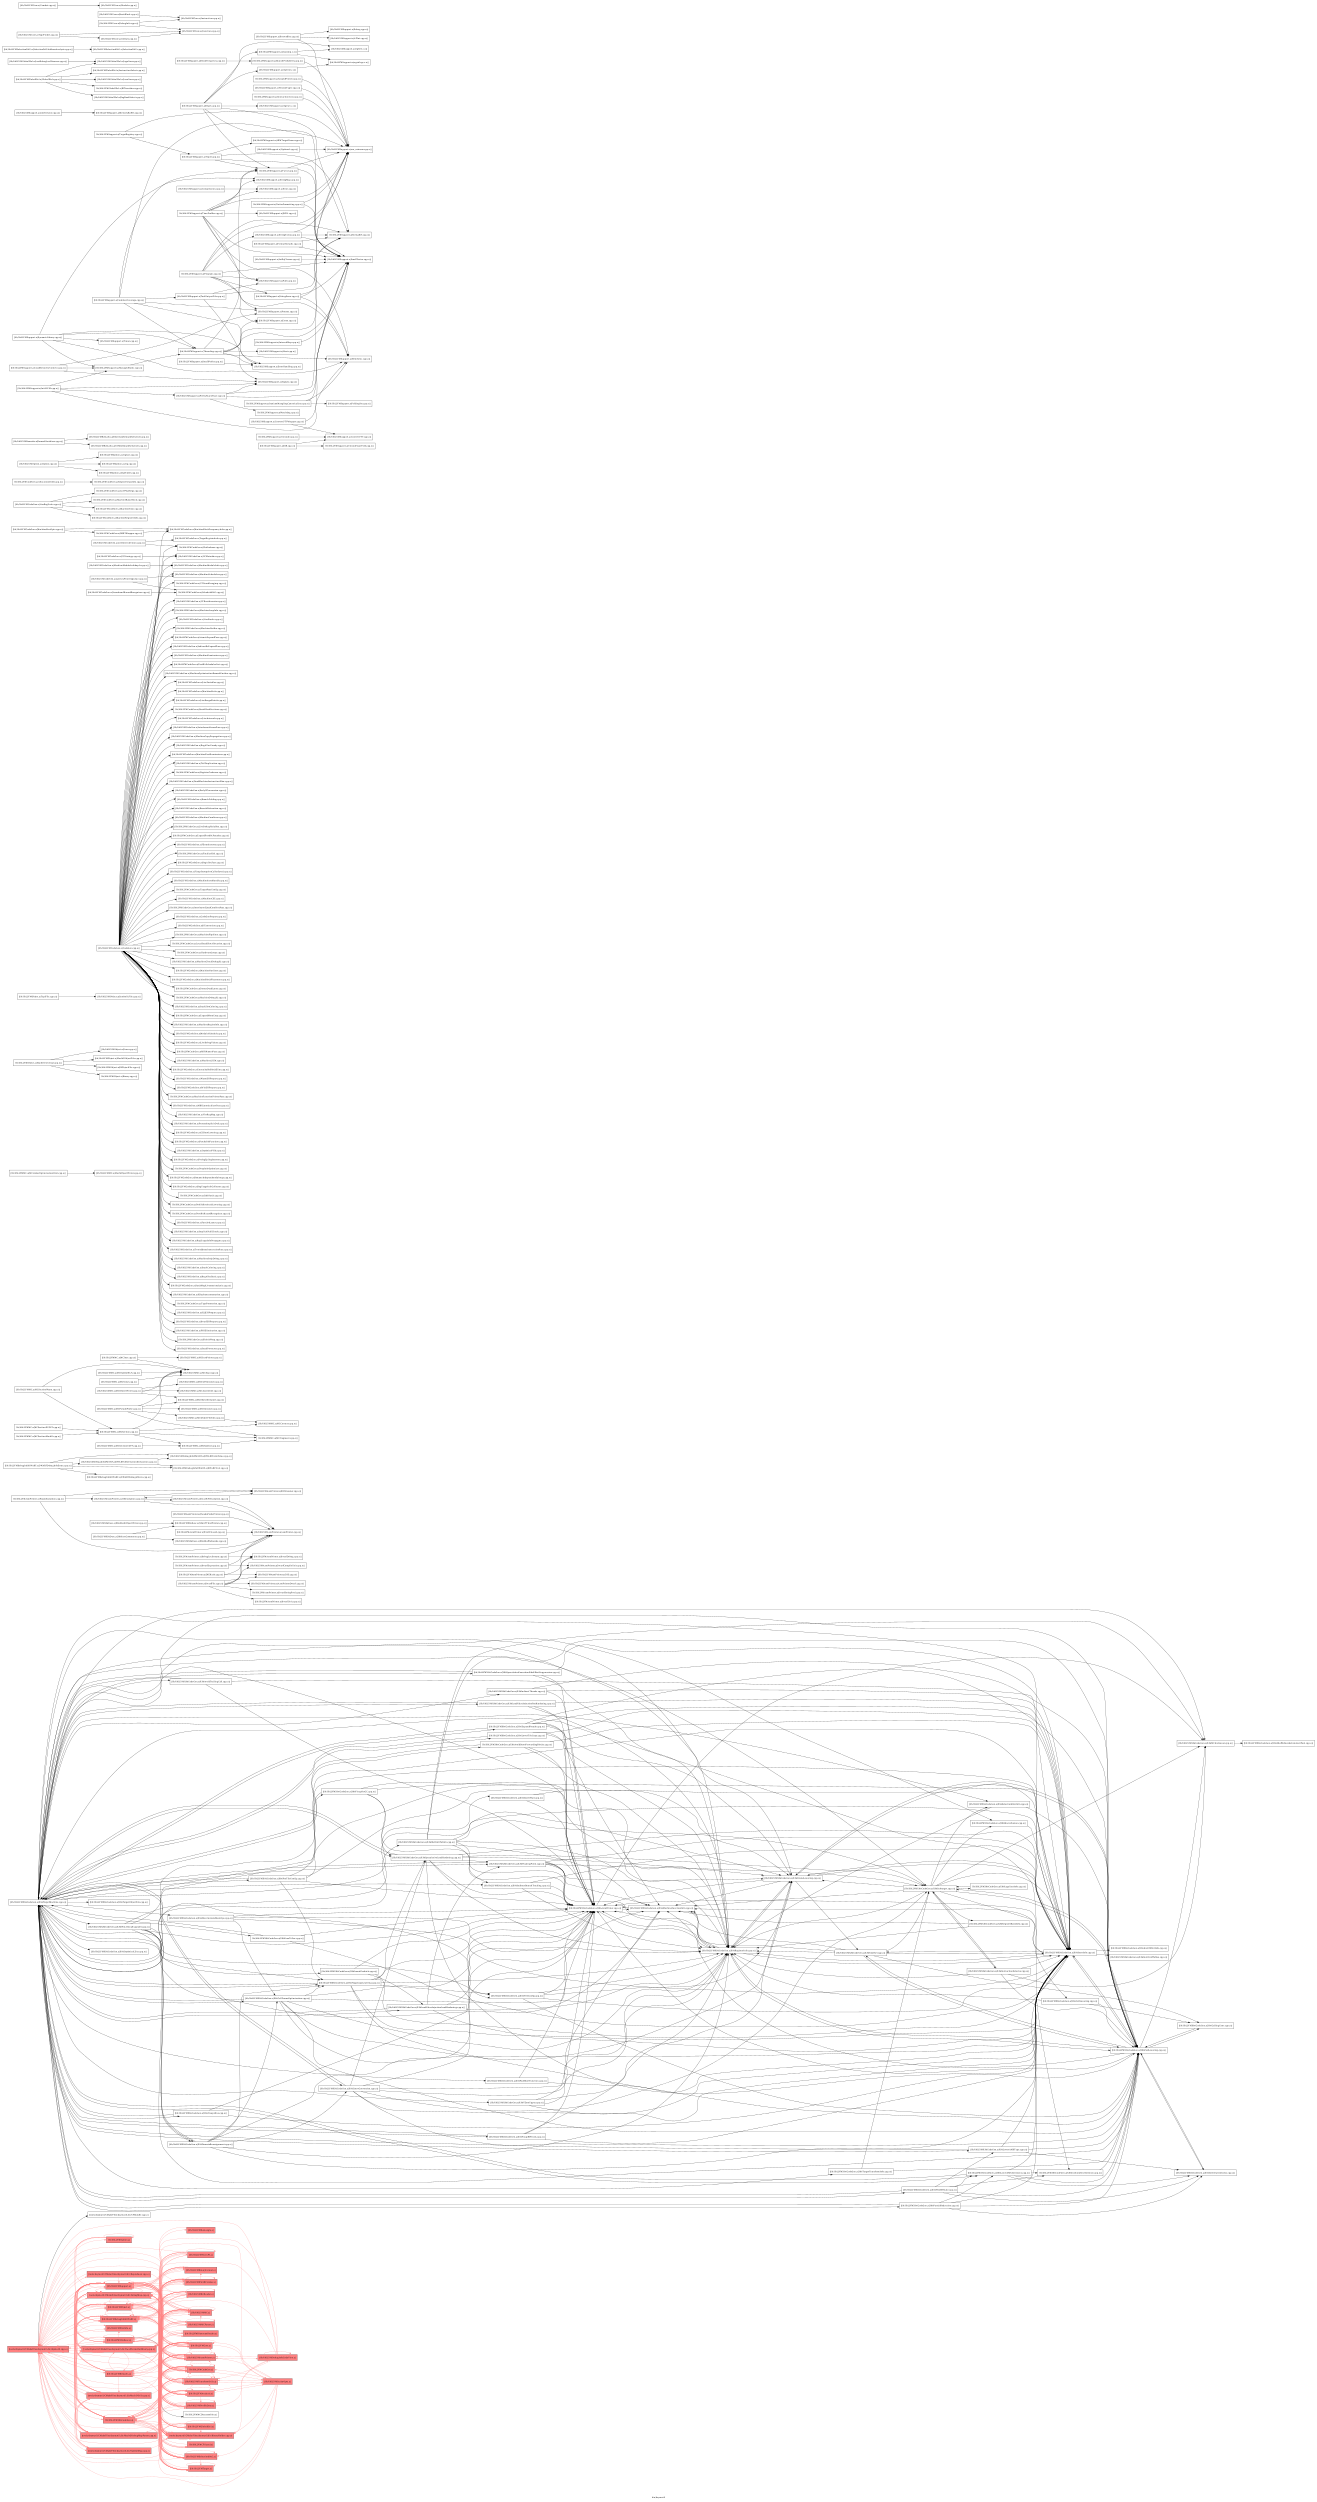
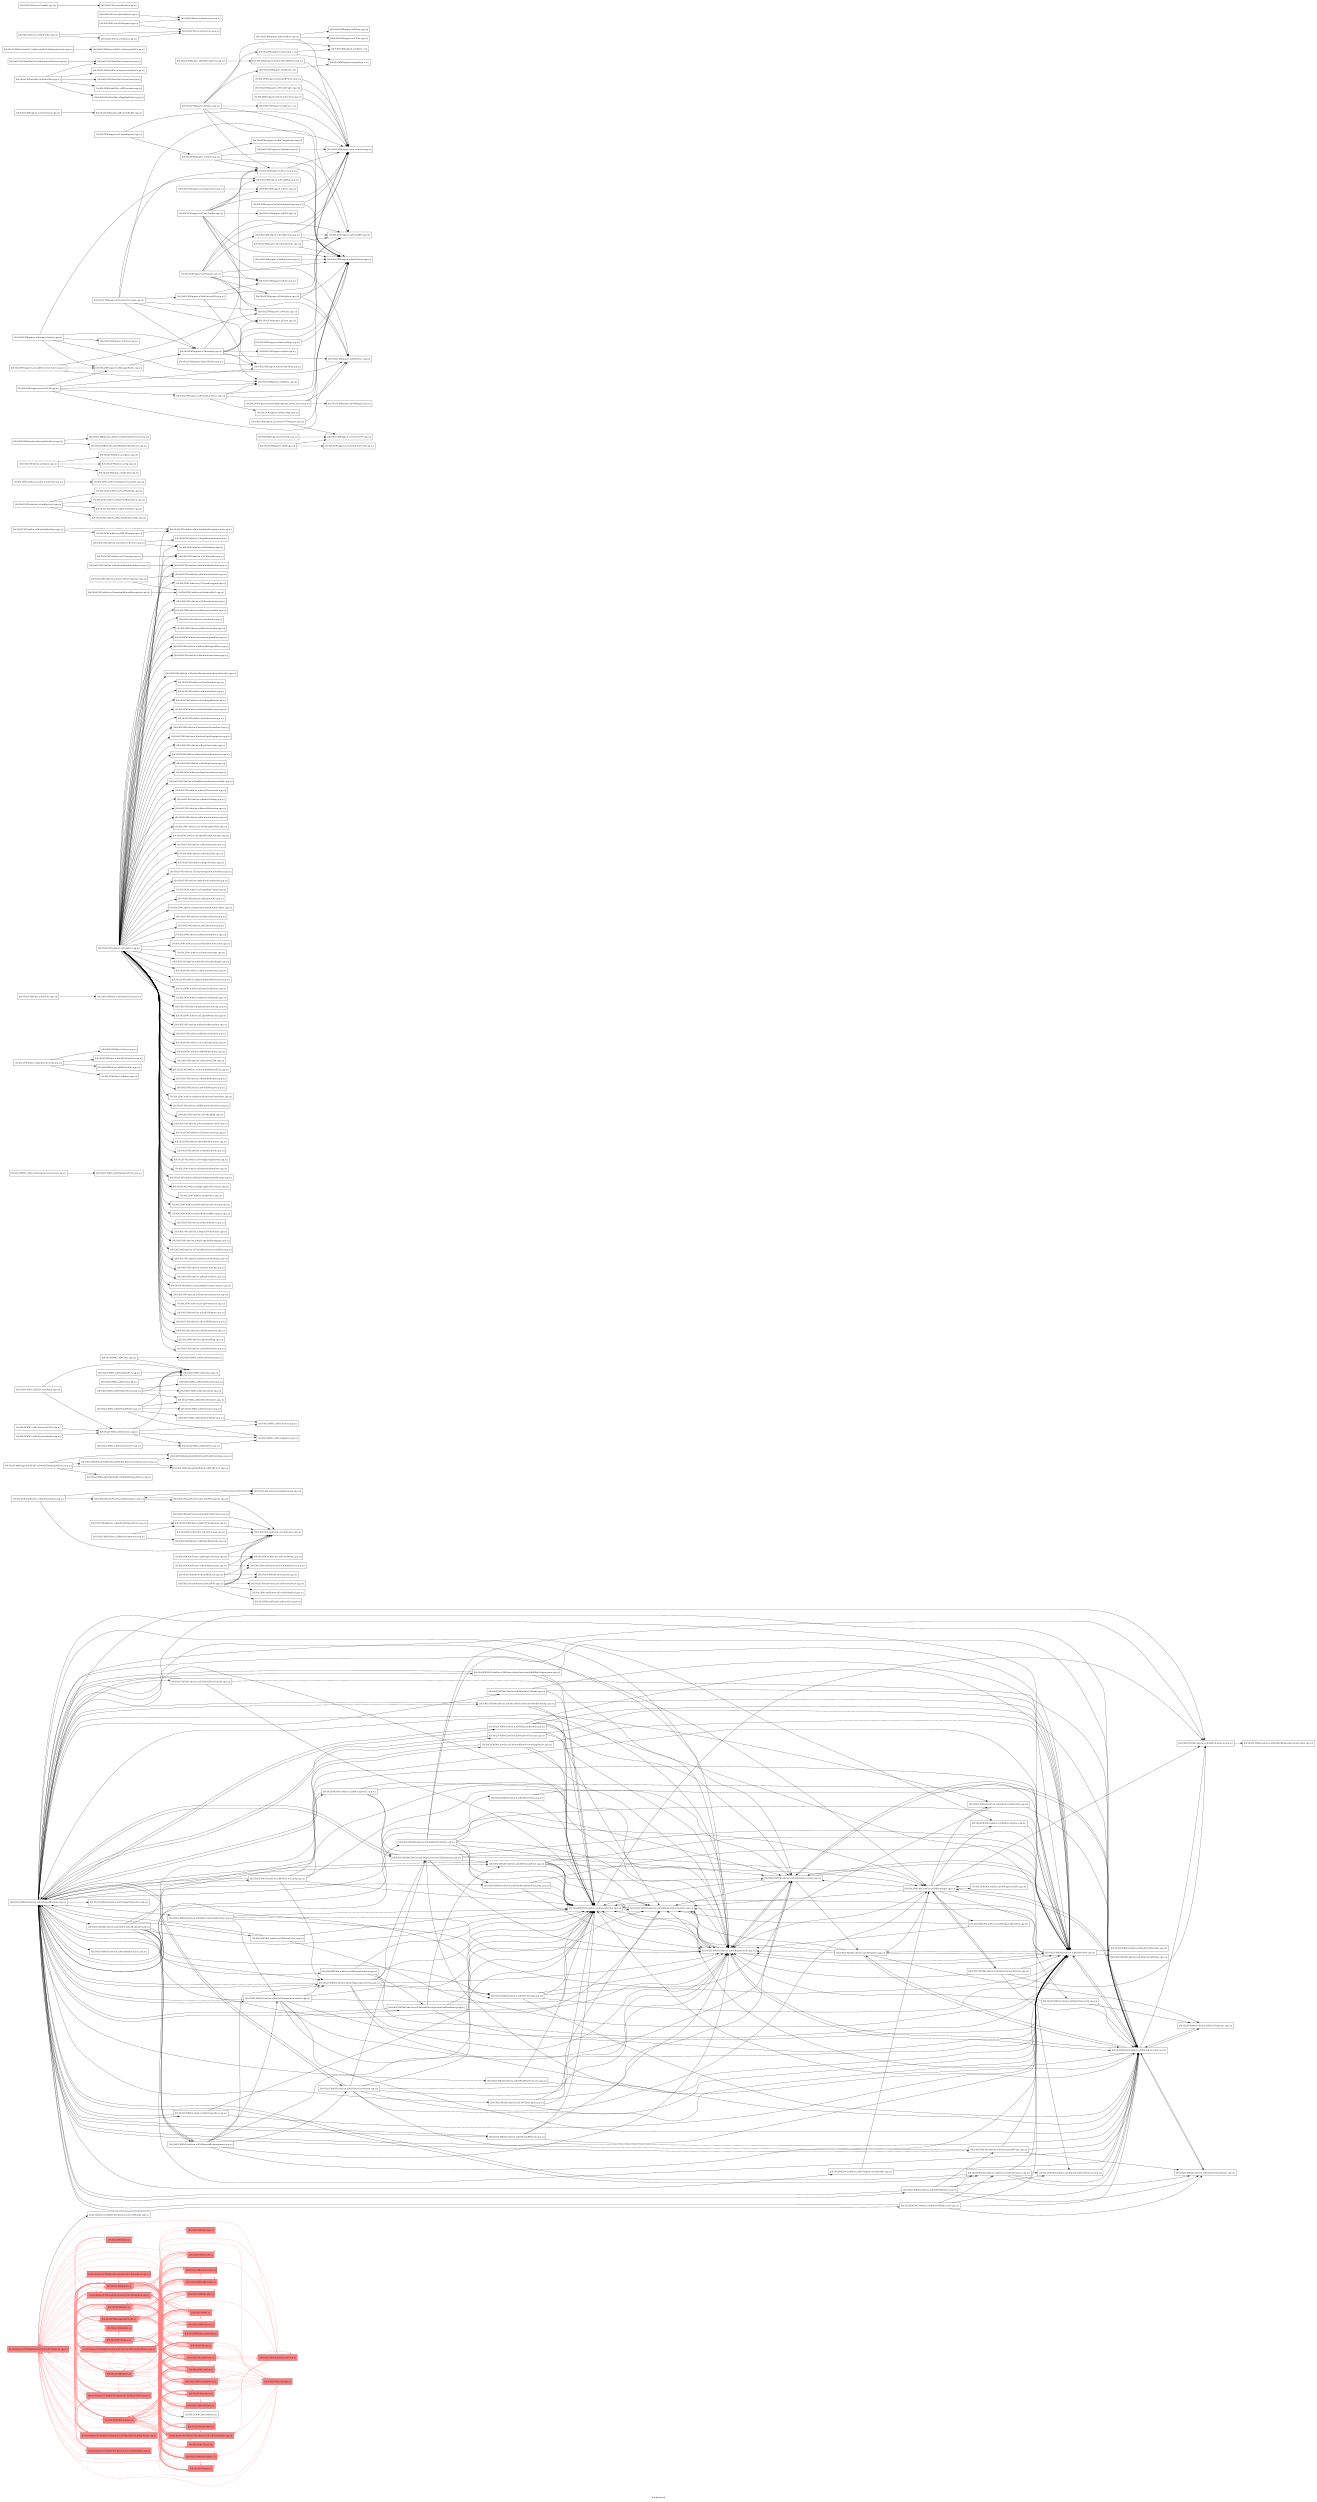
edge "{lib/libLLVMSupport.a(DynamicLibrary.cpp.o)}" -> "{lib/libLLVMSupport.a(ErrorHandling.cpp.o)}": now "{lib/libLLVMSupport.a(InitLLVM.cpp.o)}" -> "{lib/libLLVMSupport.a(ErrorHandling.cpp.o)}"
node "{lib/libLLVMCodeGen.a(PostRASchedulerList.cpp.o)}": removed
edge "{lib/libLLVMAsmPrinter.a(AIXException.cpp.o)}" -> "{lib/libLLVMAsmPrinter.a(AsmPrinter.cpp.o)}": now "{lib/libLLVMX86Desc.a(X86ATTInstPrinter.cpp.o)}" -> "{lib/libLLVMAsmPrinter.a(AsmPrinter.cpp.o)}"
